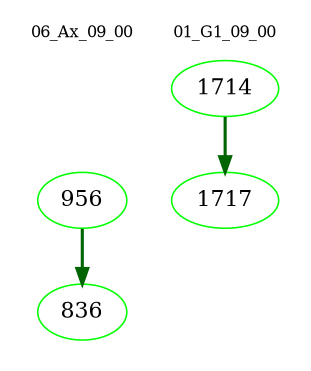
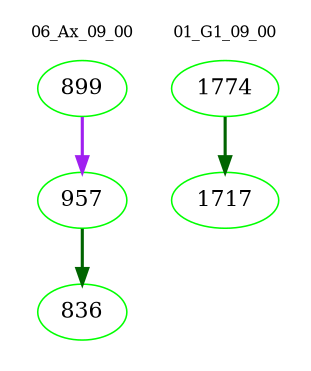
node "899": added
node "1714": label "1714" -> "1774"
node "956": label "956" -> "957"
